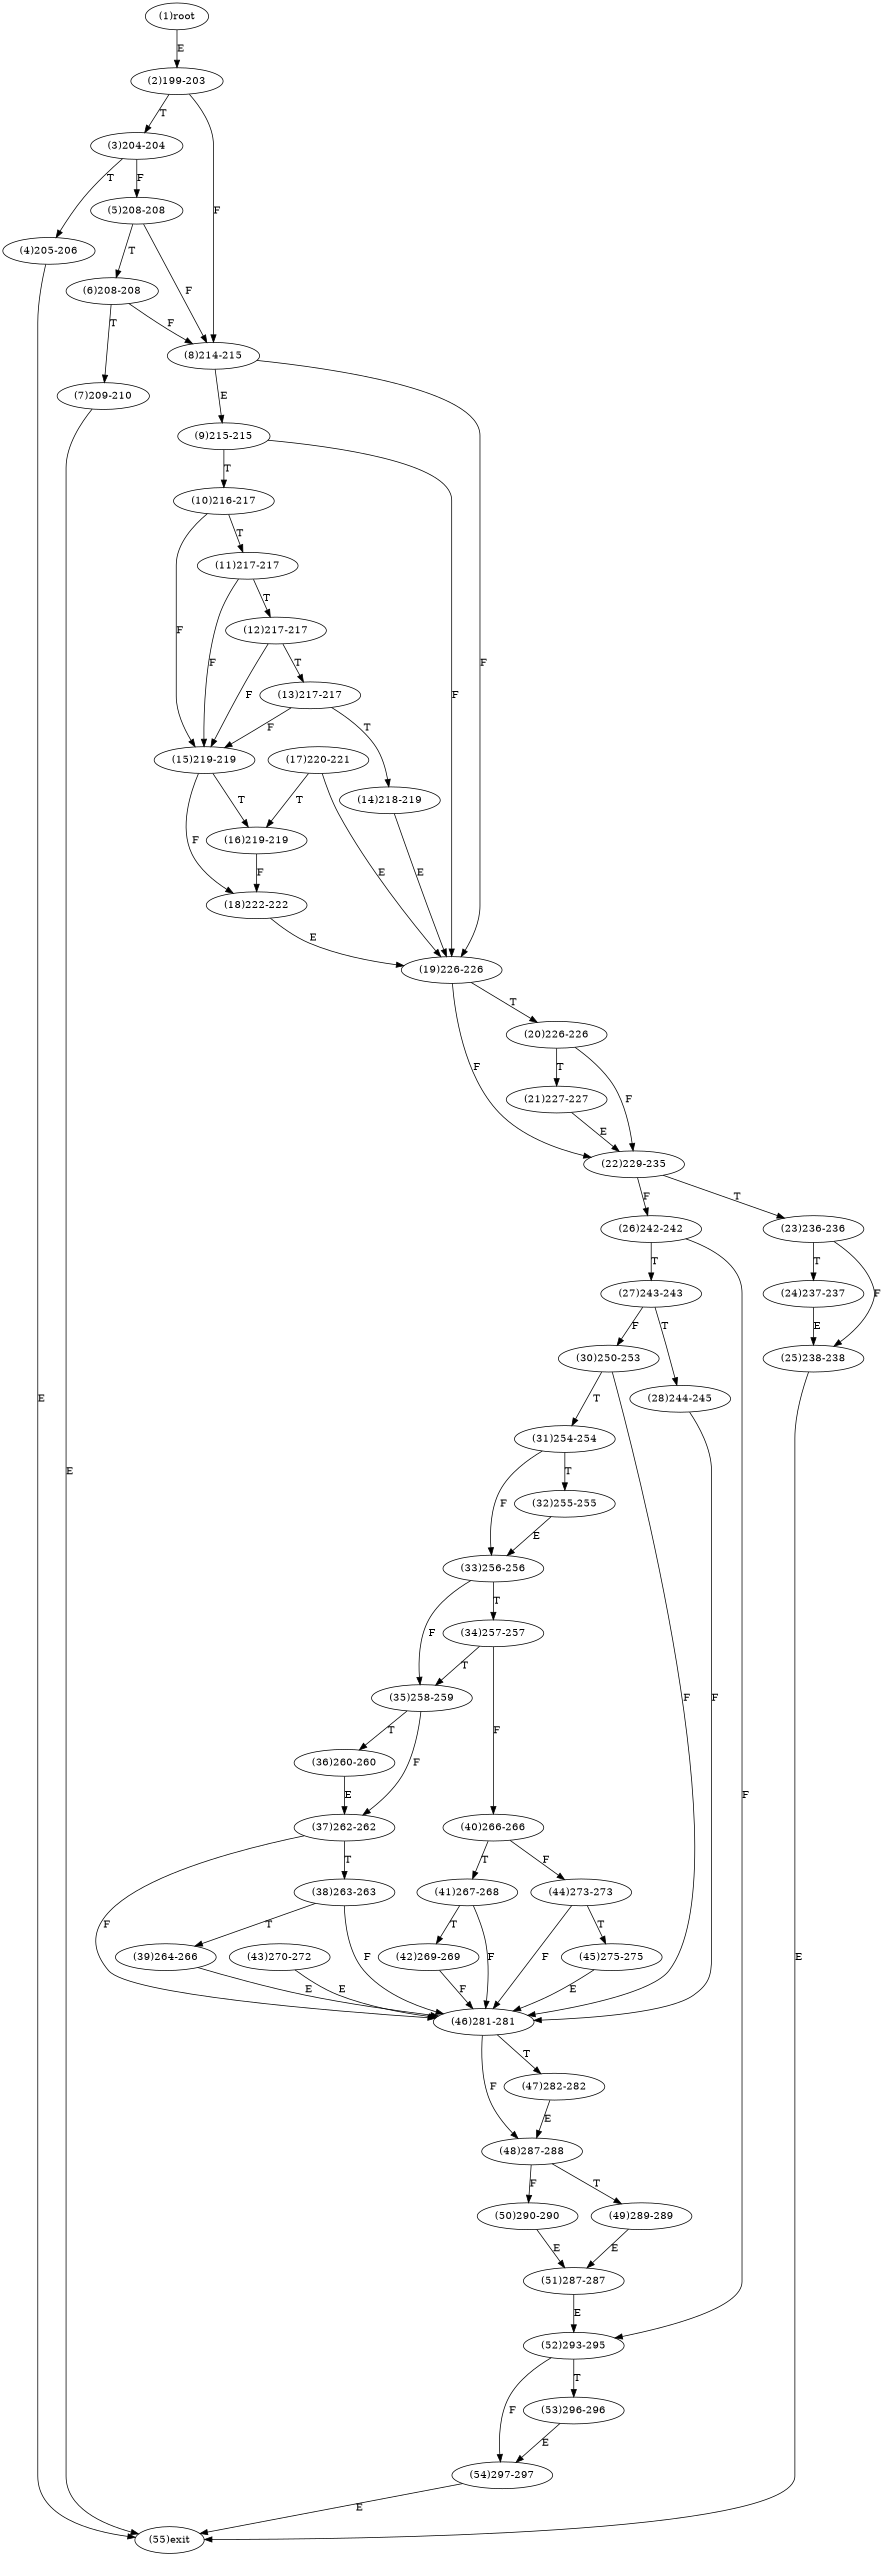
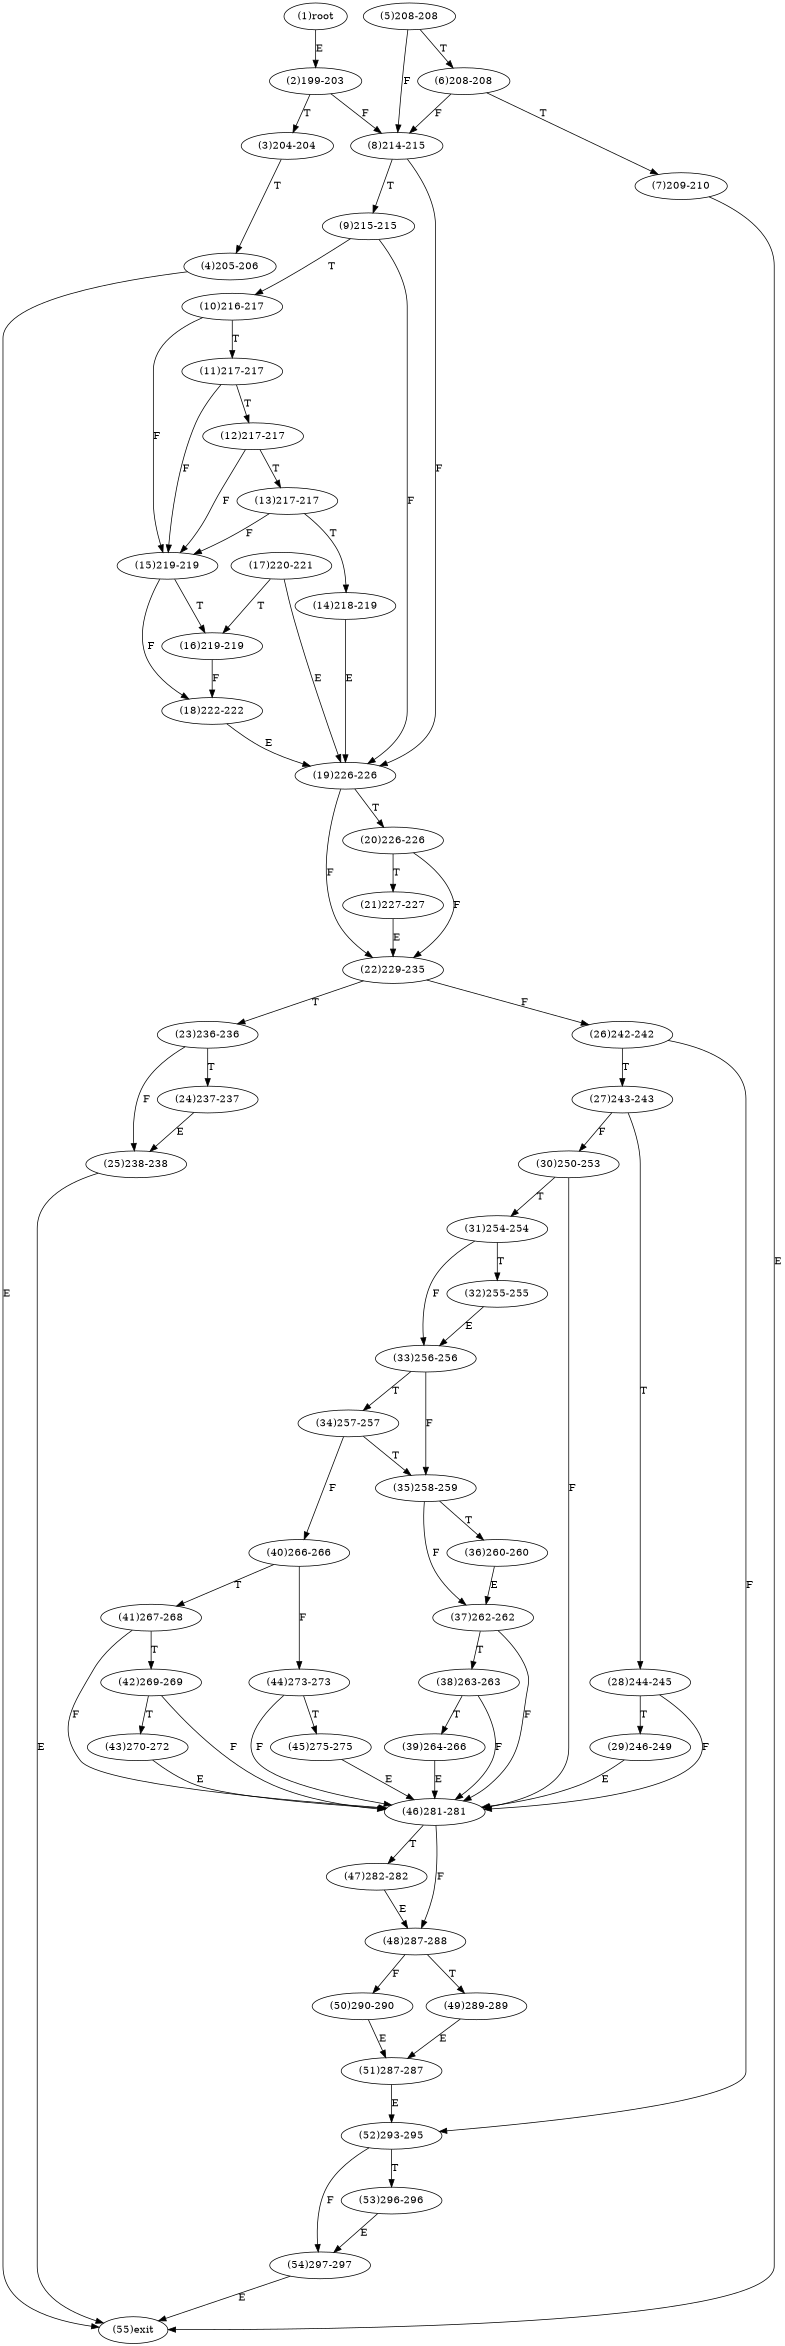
edge "(3)204-204" -> "(5)208-208": removed, label "F"
edge "(8)214-215" -> "(9)215-215": label "E" -> "T"
edge "(42)269-269" -> "(43)270-272": added, label "T"
node "(29)246-249": added
